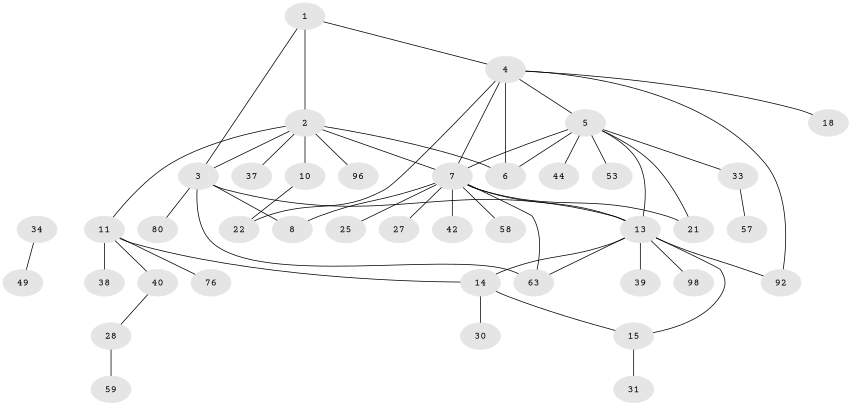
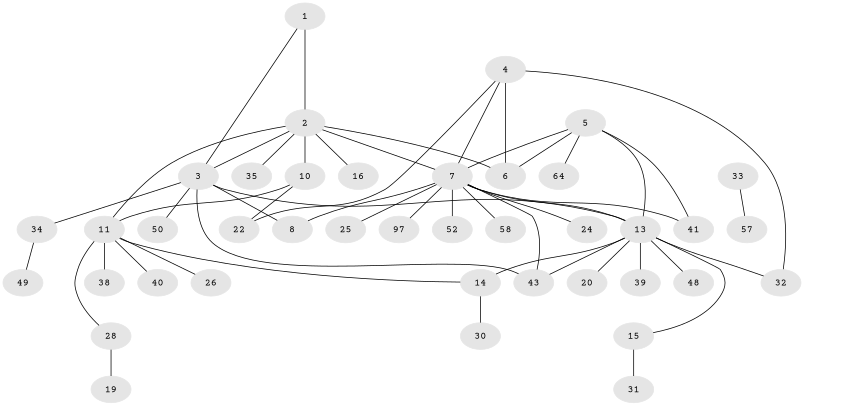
edge "1" -- "4": removed
edge "4" -- "5": removed
node "18": removed
edge "5" -- "33": removed
node "37": label "37" -> "35"
node "96": label "96" -> "16"
node "44": label "44" -> "64"
node "53": removed
edge "3" -- "34": added
edge "10" -- "11": added
node "80": label "80" -> "50"
node "27": label "27" -> "97"
node "42": label "42" -> "52"
node "24": added
node "21": label "21" -> "41"
node "76": label "76" -> "26"
node "63": label "63" -> "43"
node "20": added
node "98": label "98" -> "48"
node "92": label "92" -> "32"
edge "40" -- "28": now "11" -- "28"
edge "14" -- "15": removed
node "59": label "59" -> "19"
